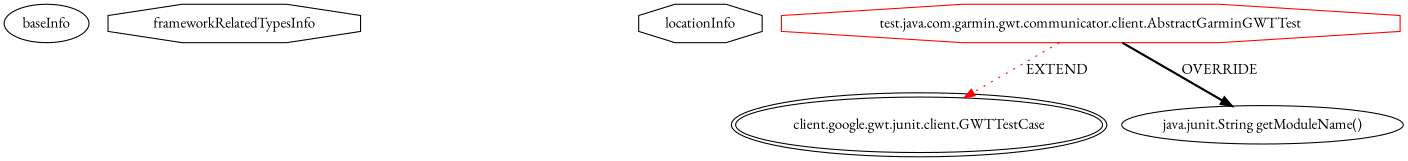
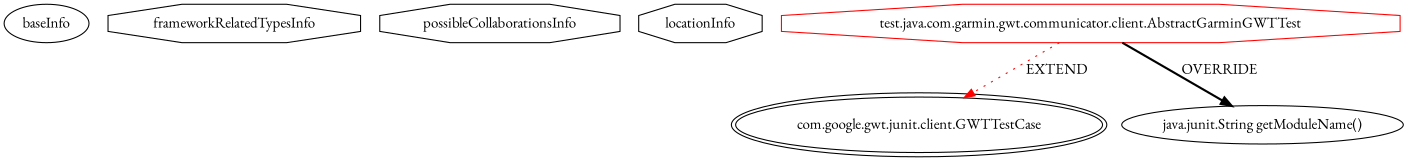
node "possibleCollaborationsInfo": added
node "client.google.gwt.junit.client.GWTTestCase": label "client.google.gwt.junit.client.GWTTestCase" -> "com.google.gwt.junit.client.GWTTestCase"
